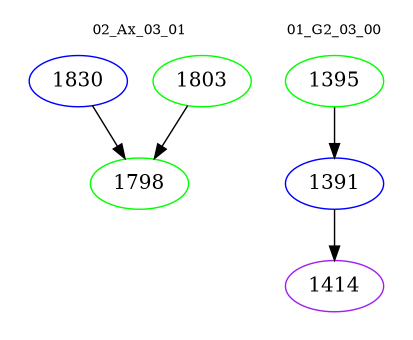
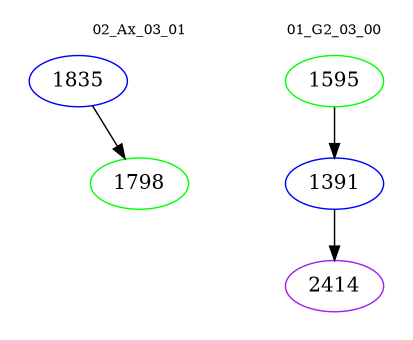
node "1830": label "1830" -> "1835"
node "1803": removed
node "1395": label "1395" -> "1595"
node "1414": label "1414" -> "2414"
